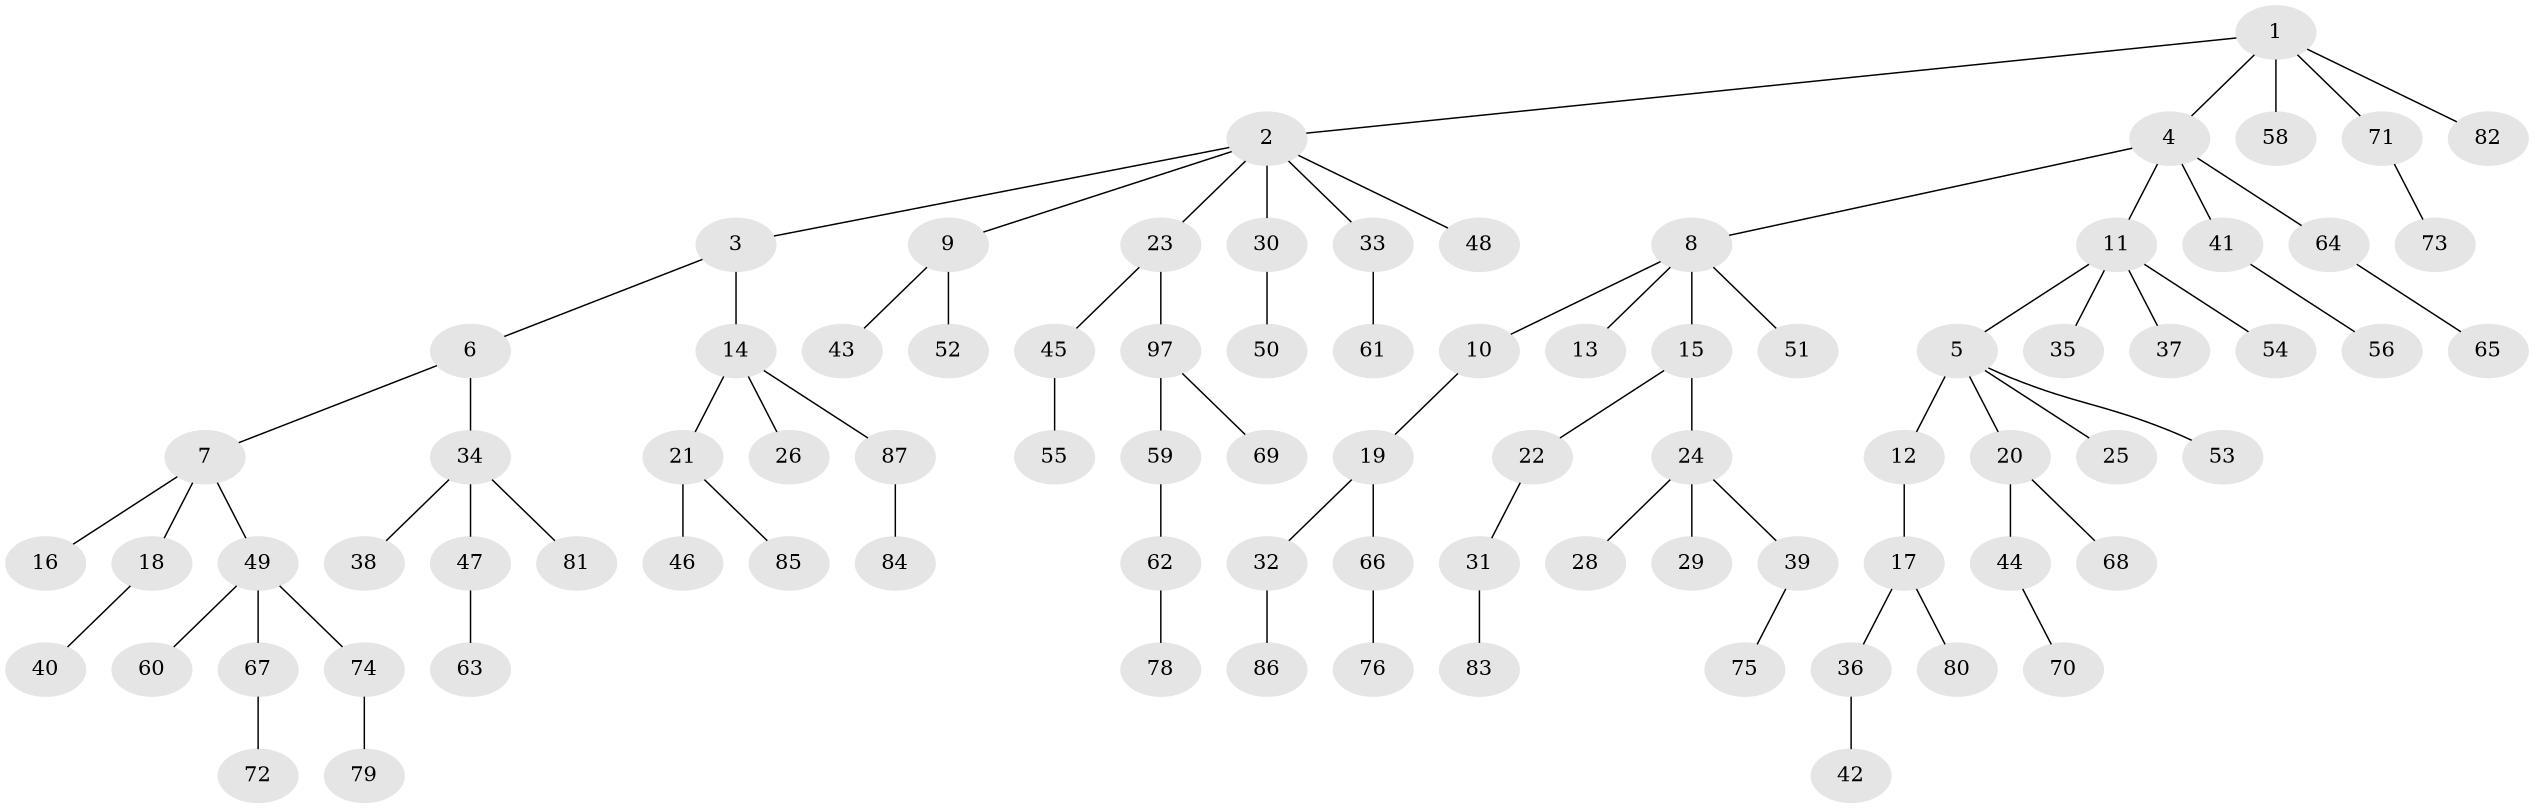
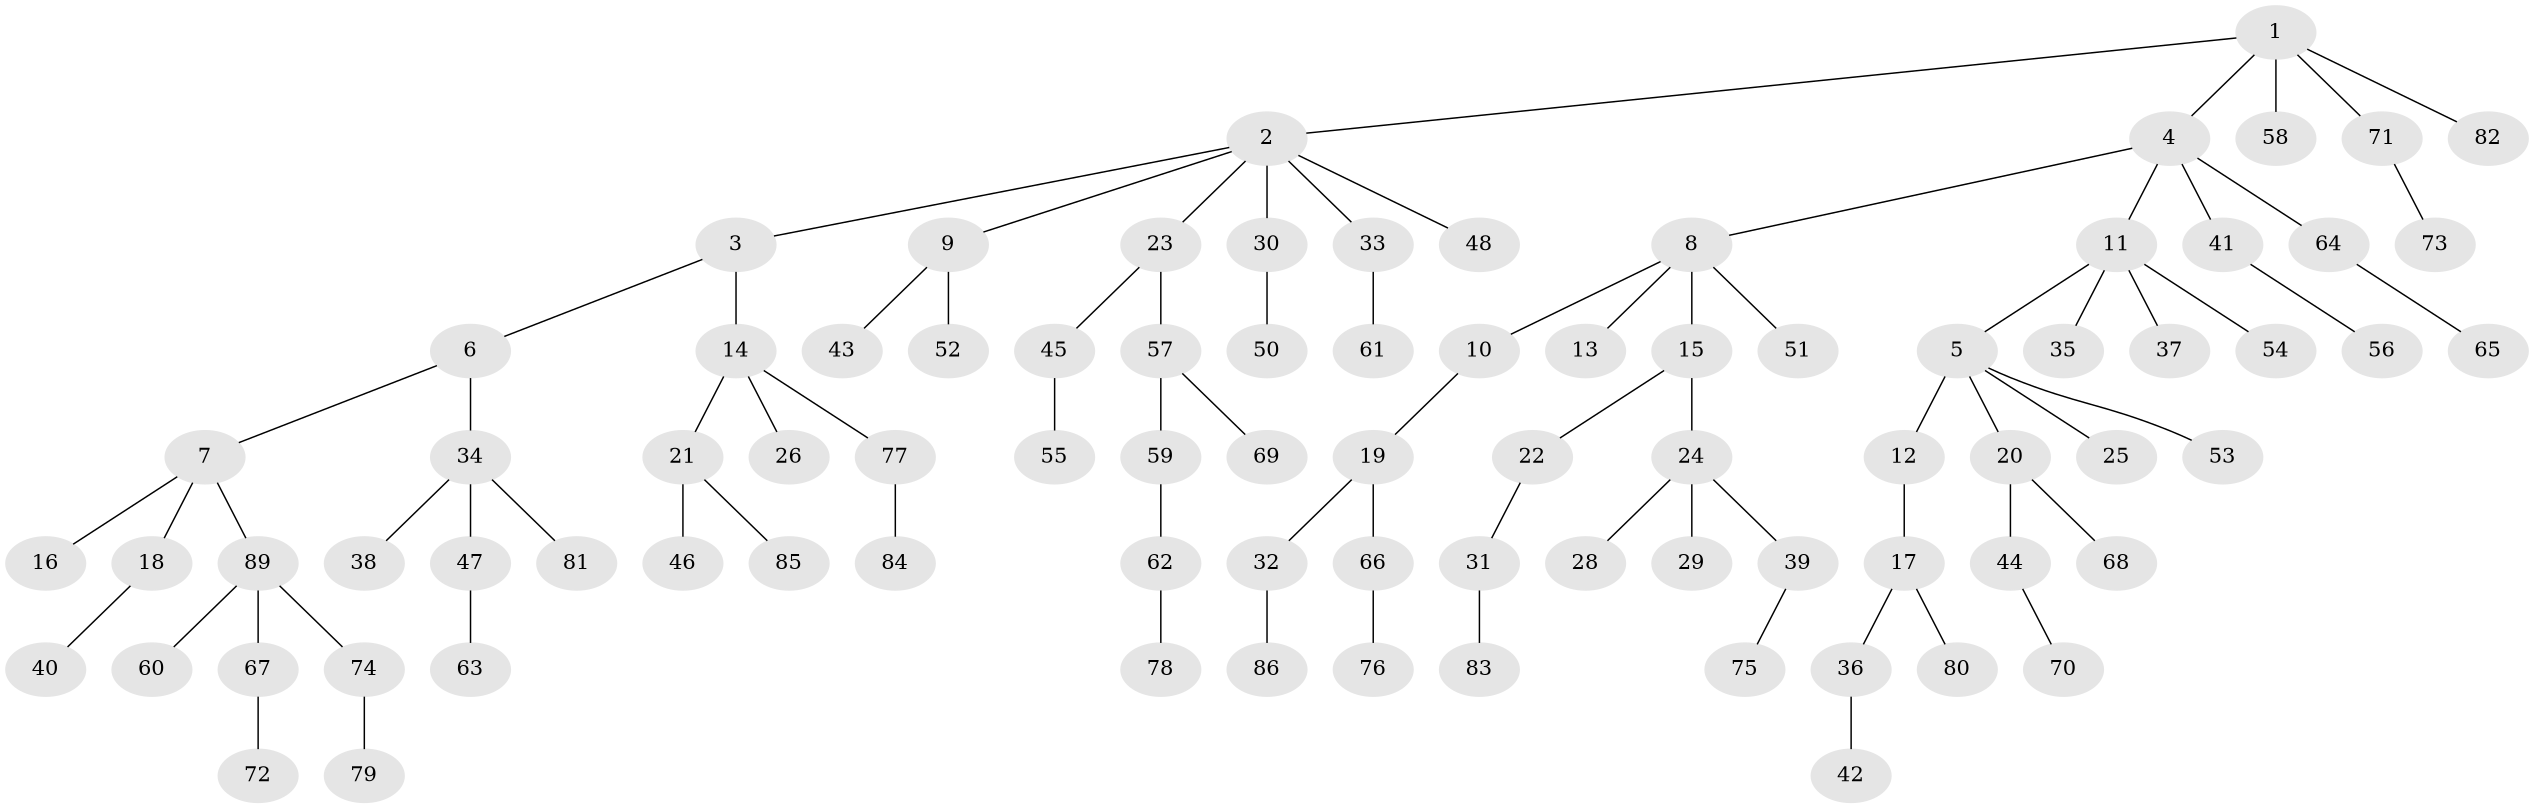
node "97": label "97" -> "57"
node "87": label "87" -> "77"
node "49": label "49" -> "89"
